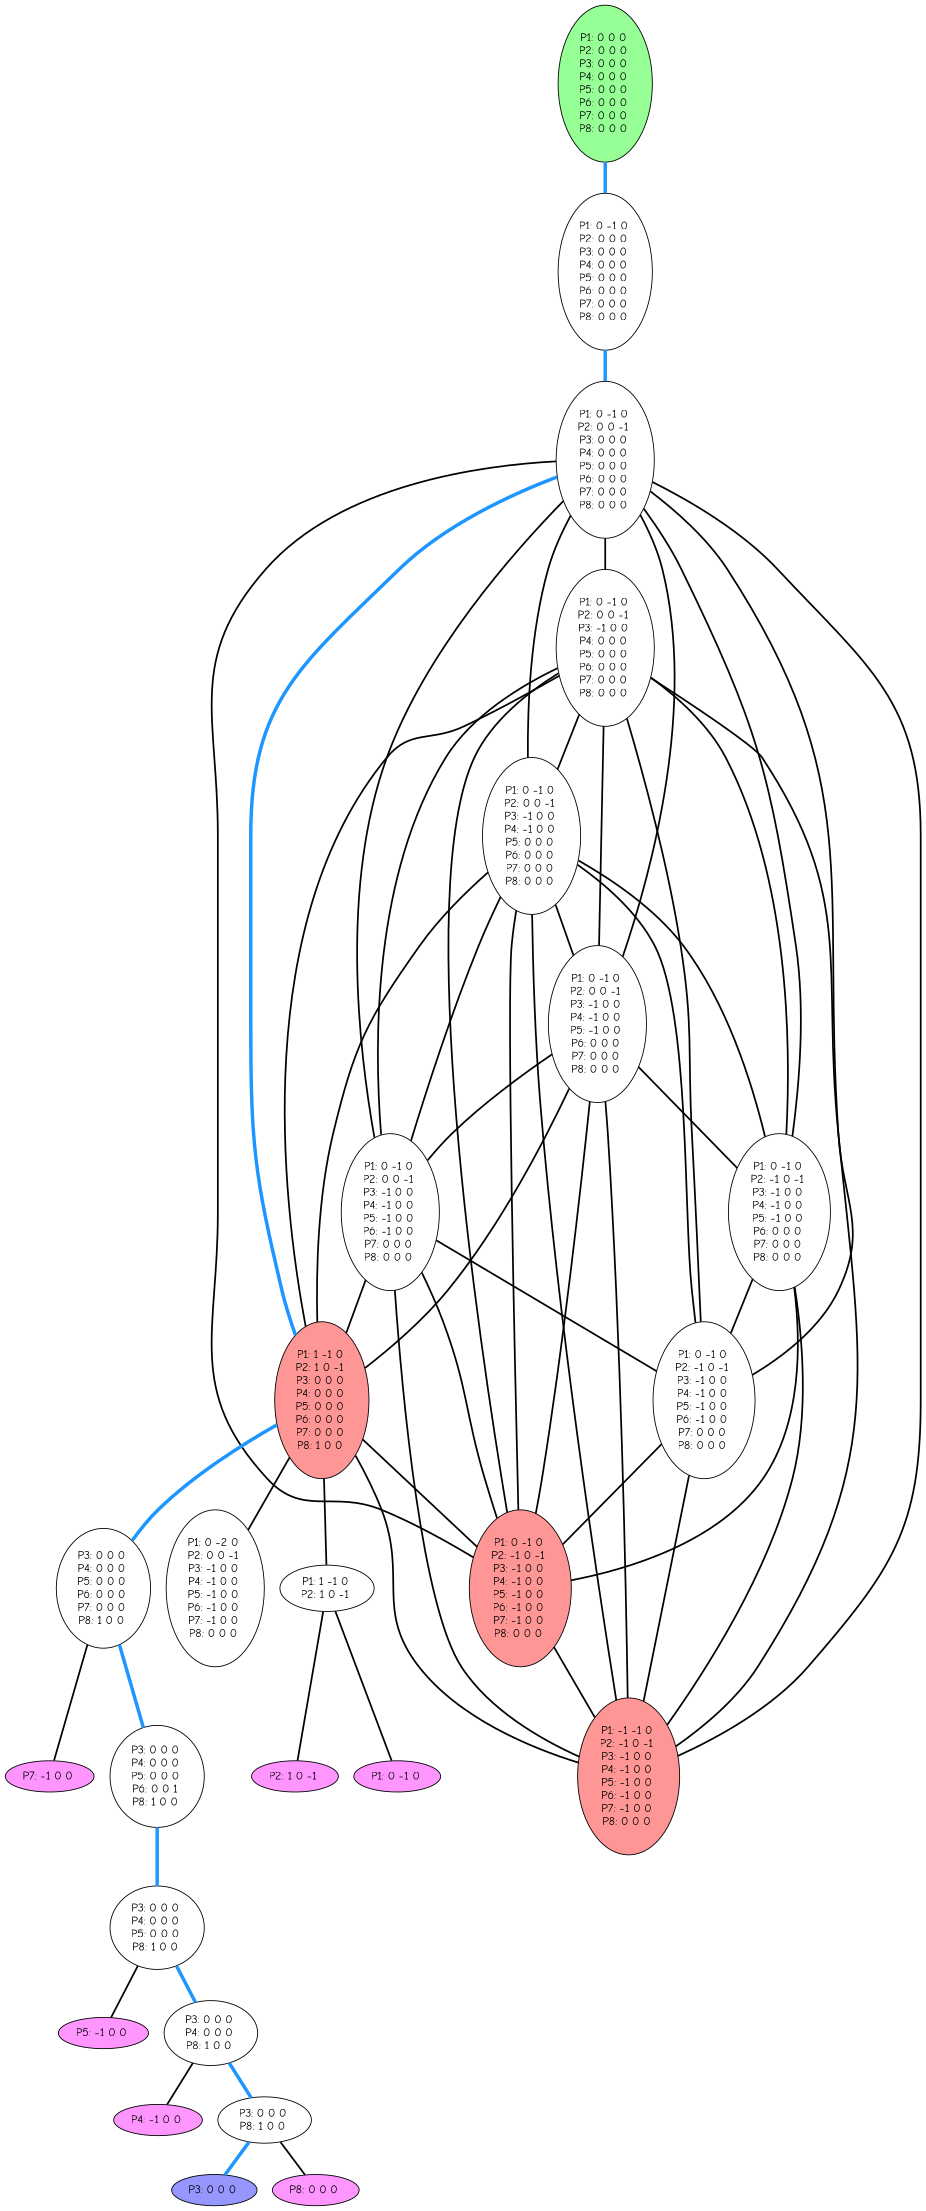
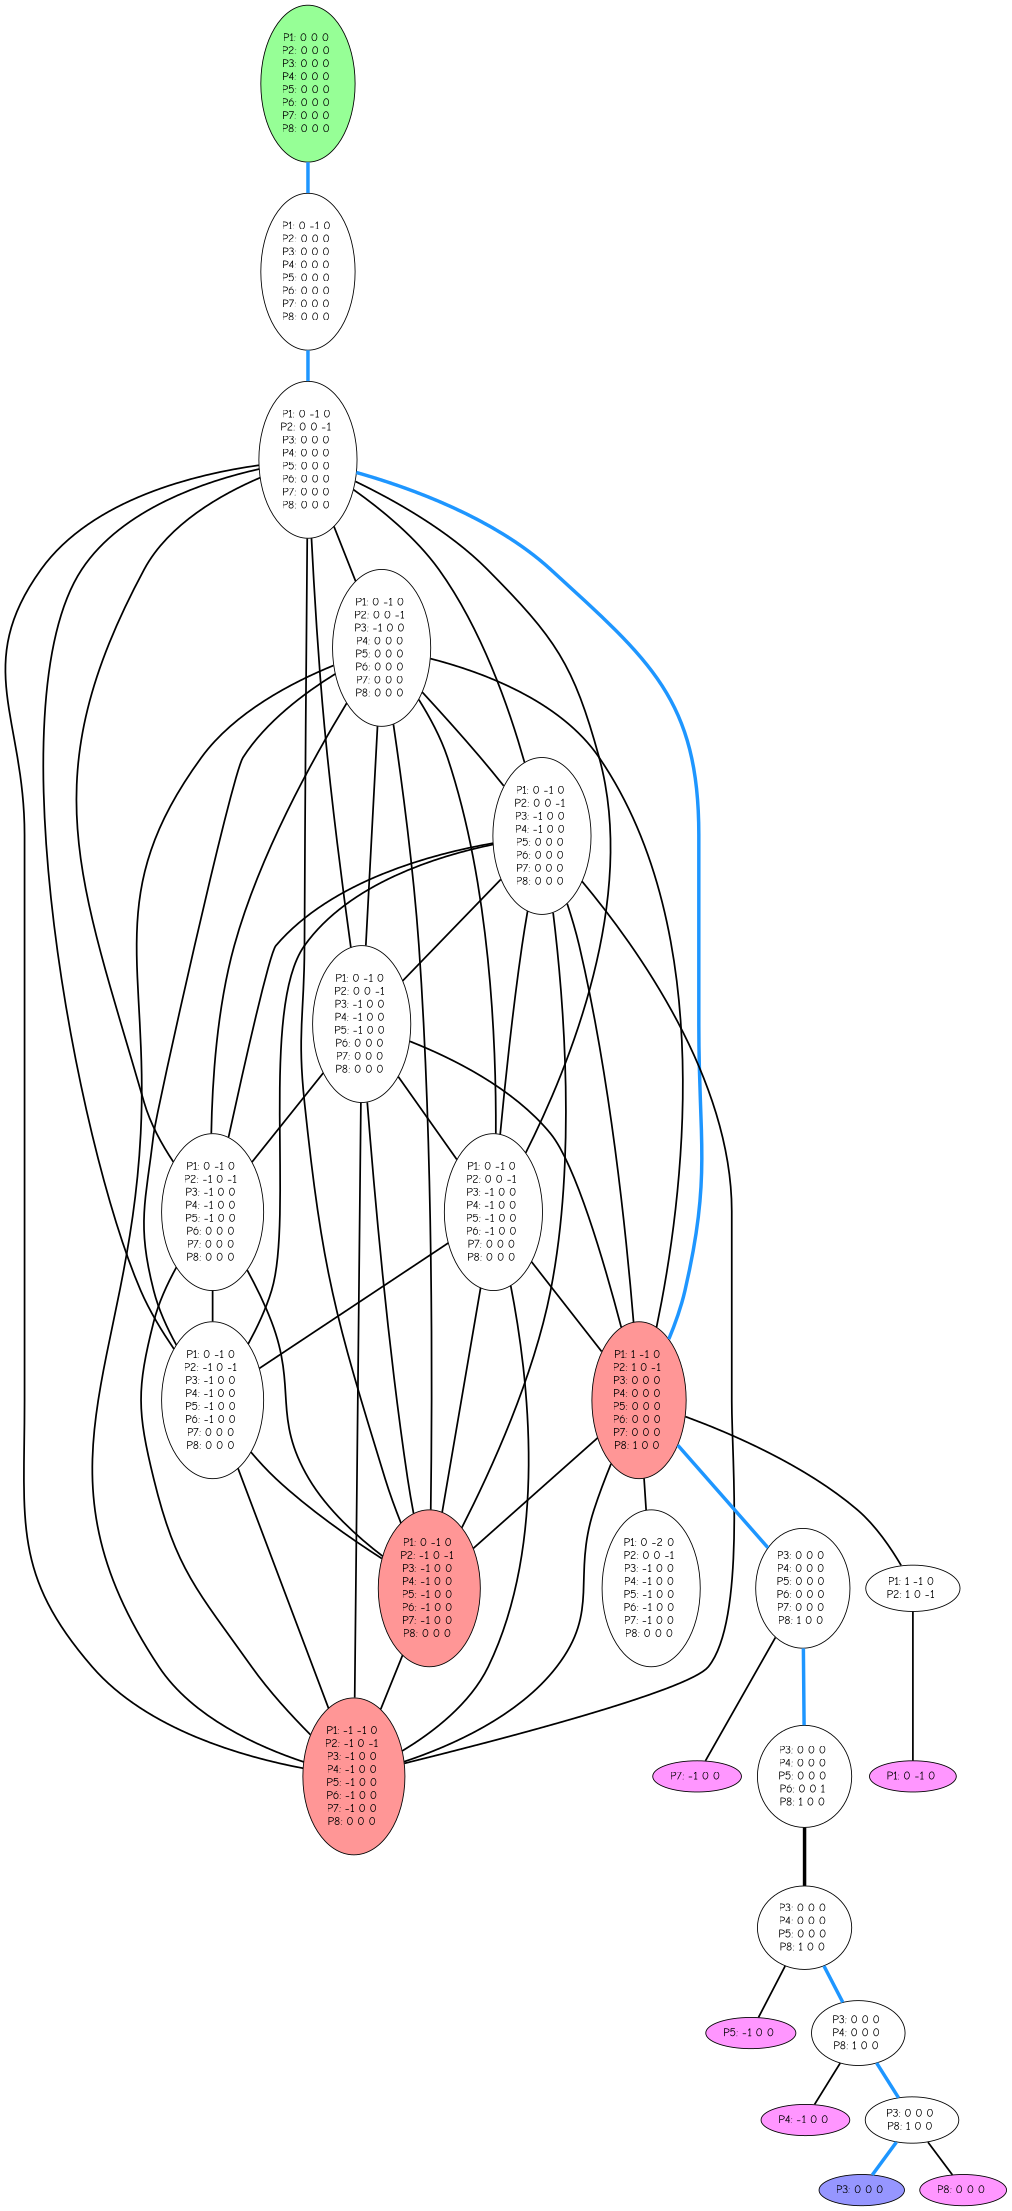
node "P2: 1 0 -1": removed
edge "P3: 0 0 0 P4: 0 0 0 P5: 0 0 0 P6: 0 0 1 P8: 1 0 0" -- "P3: 0 0 0 P4: 0 0 0 P5: 0 0 0 P8: 1 0 0": color #1e96ff -> black
